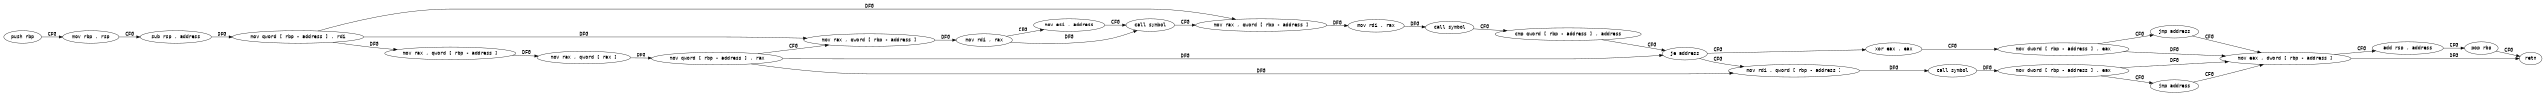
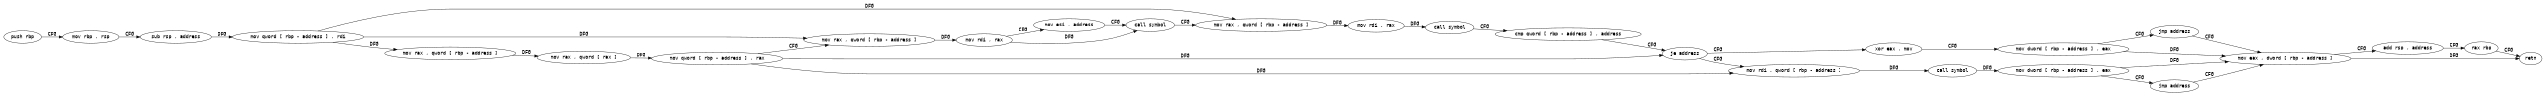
node "pop rbp": label "pop rbp" -> "rax rbp"
node "xor eax , eax": label "xor eax , eax" -> "xor eax , mov"
